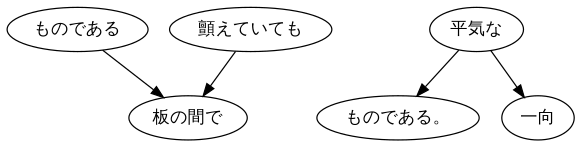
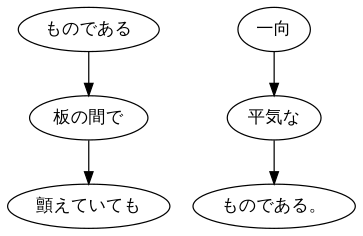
edge "顫えていても" -> "板の間で": reversed
edge "平気な" -> "一向": reversed
